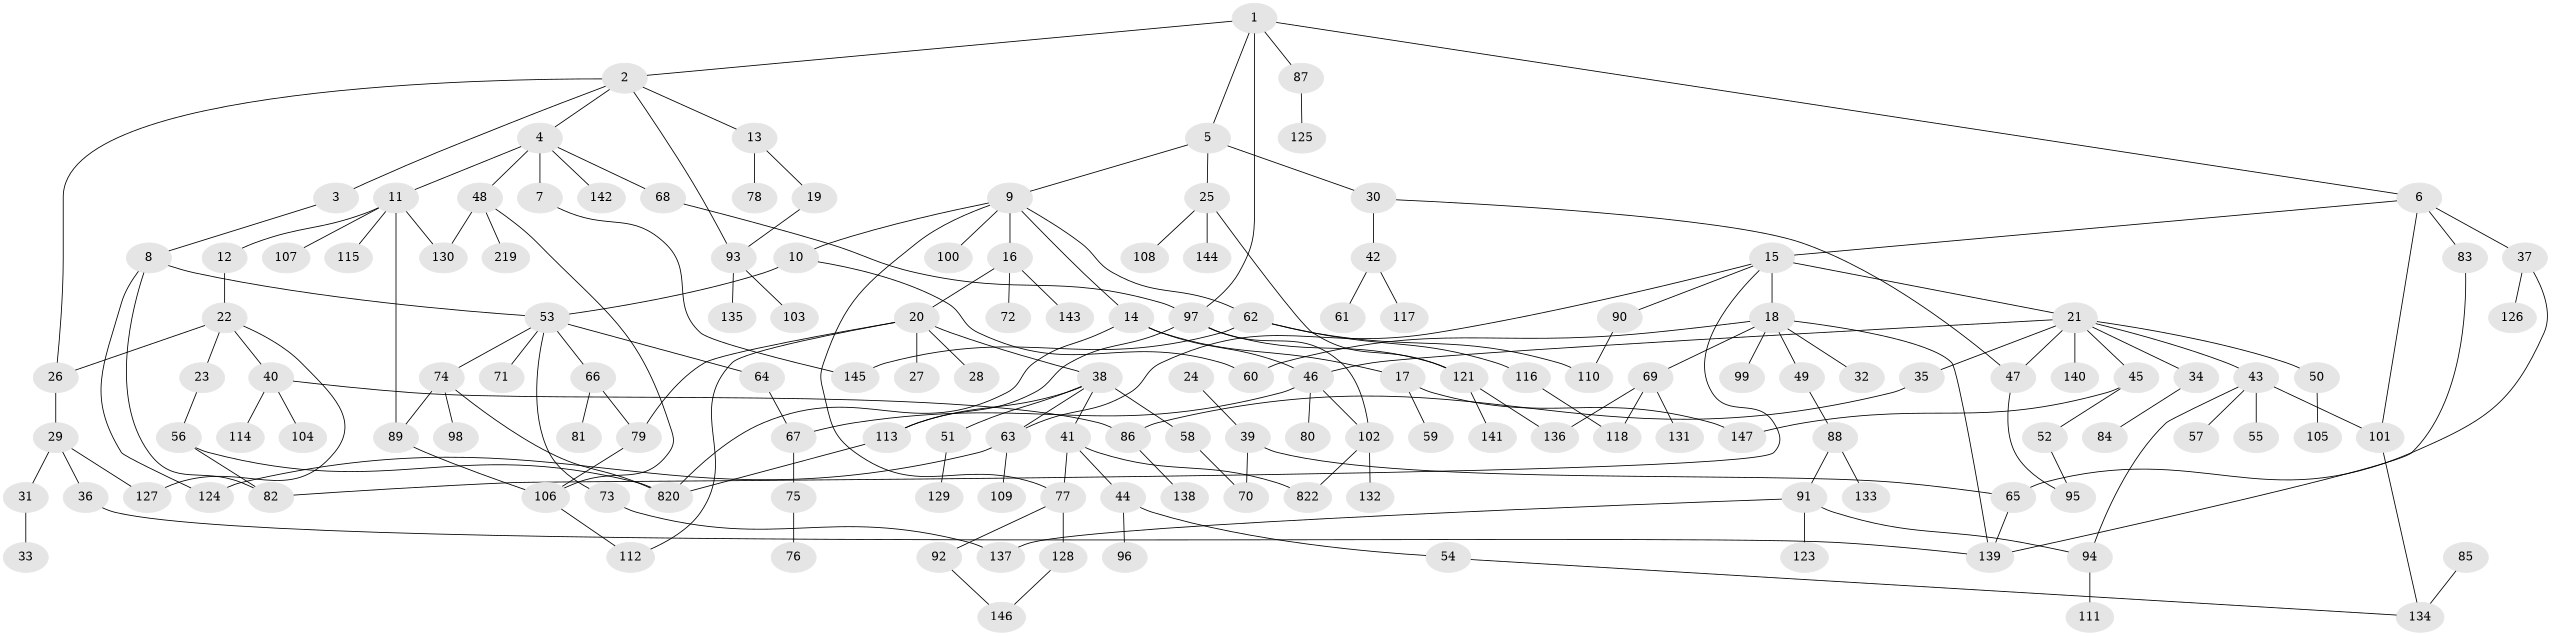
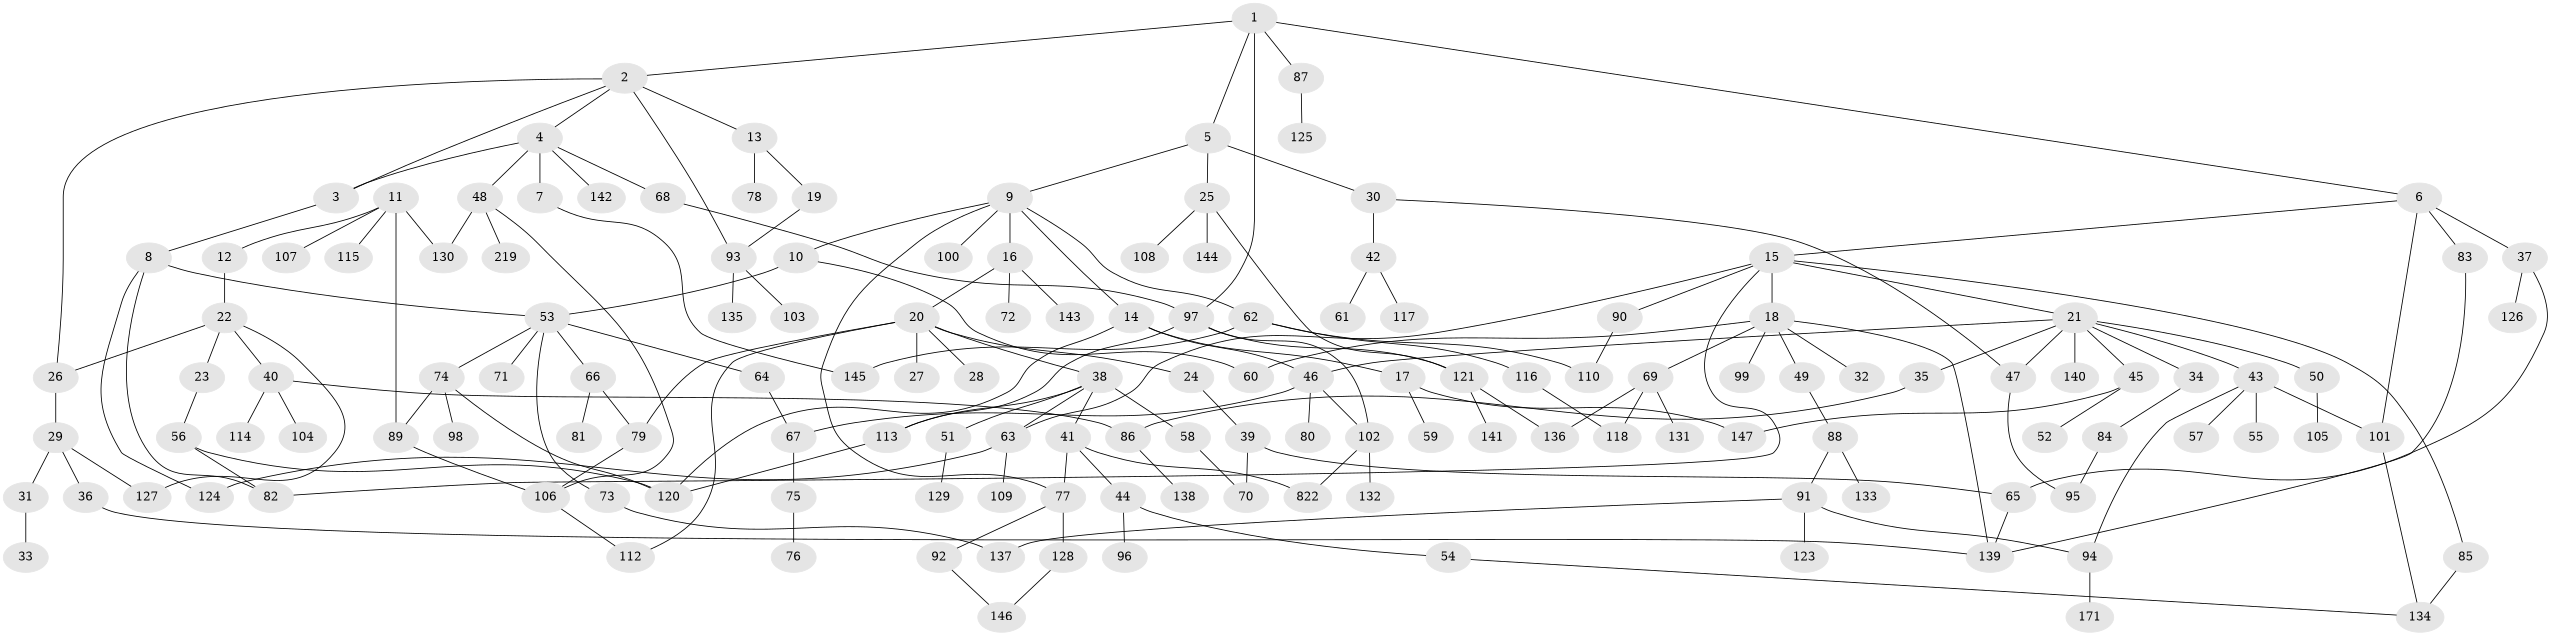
edge "4" -- "11": now "4" -- "3"
edge "15" -- "85": added
edge "20" -- "24": added
edge "52" -- "95": now "84" -- "95"
node "820": label "820" -> "120"
node "111": label "111" -> "171"
